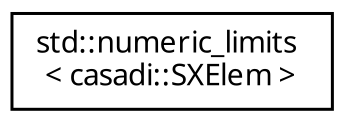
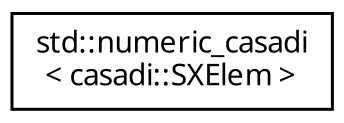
node "std::numeric_limits < casadi::SXElem >": label "std::numeric_limits < casadi::SXElem >" -> "std::numeric_casadi < casadi::SXElem >"
